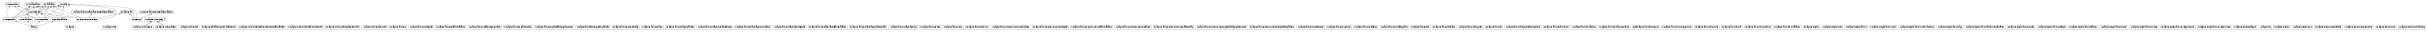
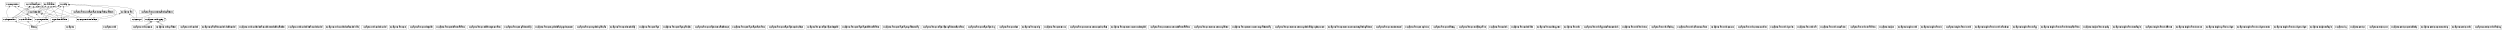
node "src.neuron.attr._core.integrated_gradients": label "src.neuron.attr._core.integrated_gradients" -> "src.captum.attr._core.integrated_gradients"
node "src.captum.attr._features.guided_grad_cam": label "src.captum.attr._features.guided_grad_cam" -> "src.captum.attr._core.guided_grad_cam"
node "src.captum.attr._core.layer.layer_activation": added
node "src.captum.attr._core.layer.layer_gradient_x_activation": added
node "guided.captum.attr._utils.common": label "guided.captum.attr._utils.common" -> "src.captum.attr._utils.common"
node "src.captum.insights.attr_vis.widget": label "src.captum.insights.attr_vis.widget" -> "src.captum.insights.grad_vis.widget"
